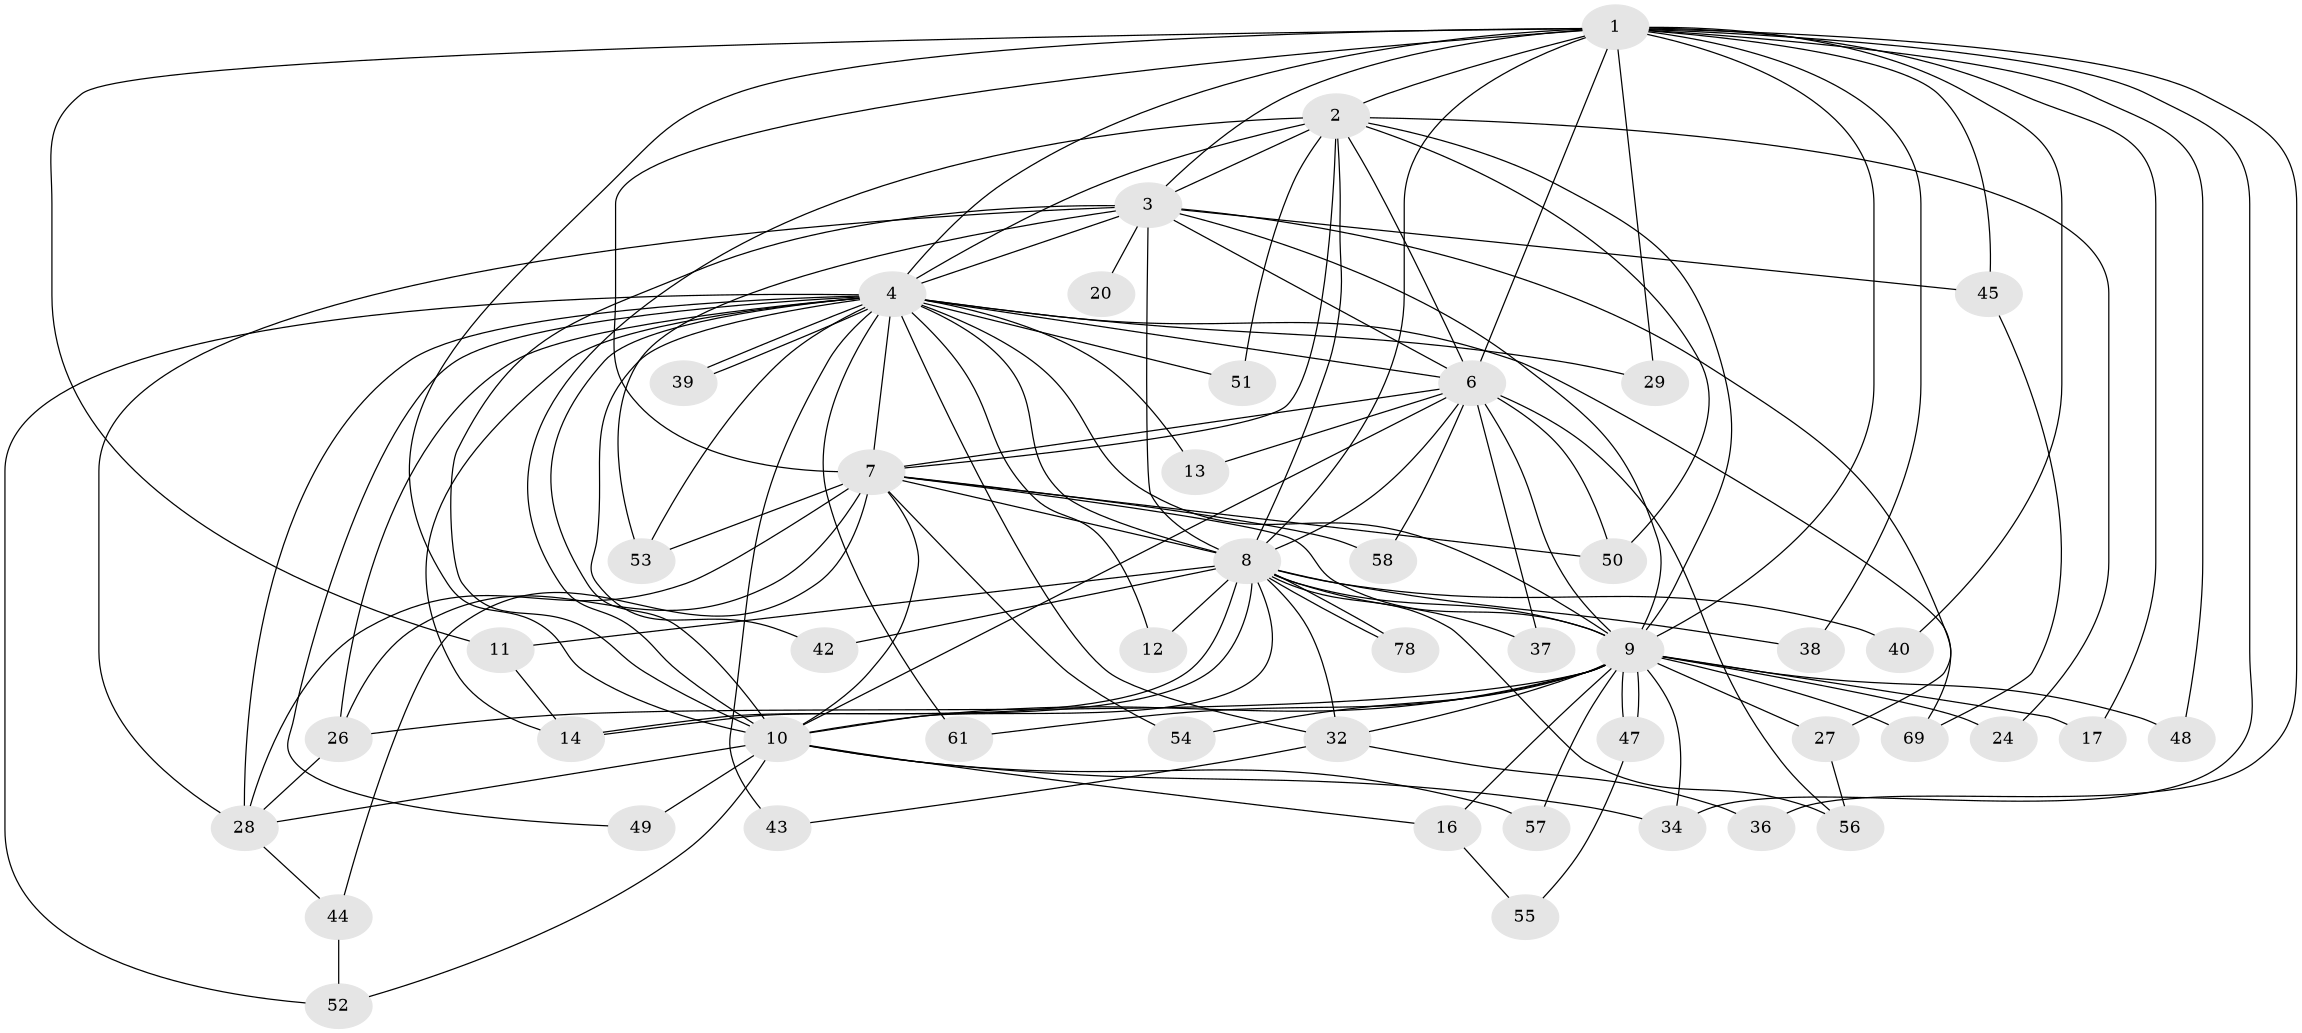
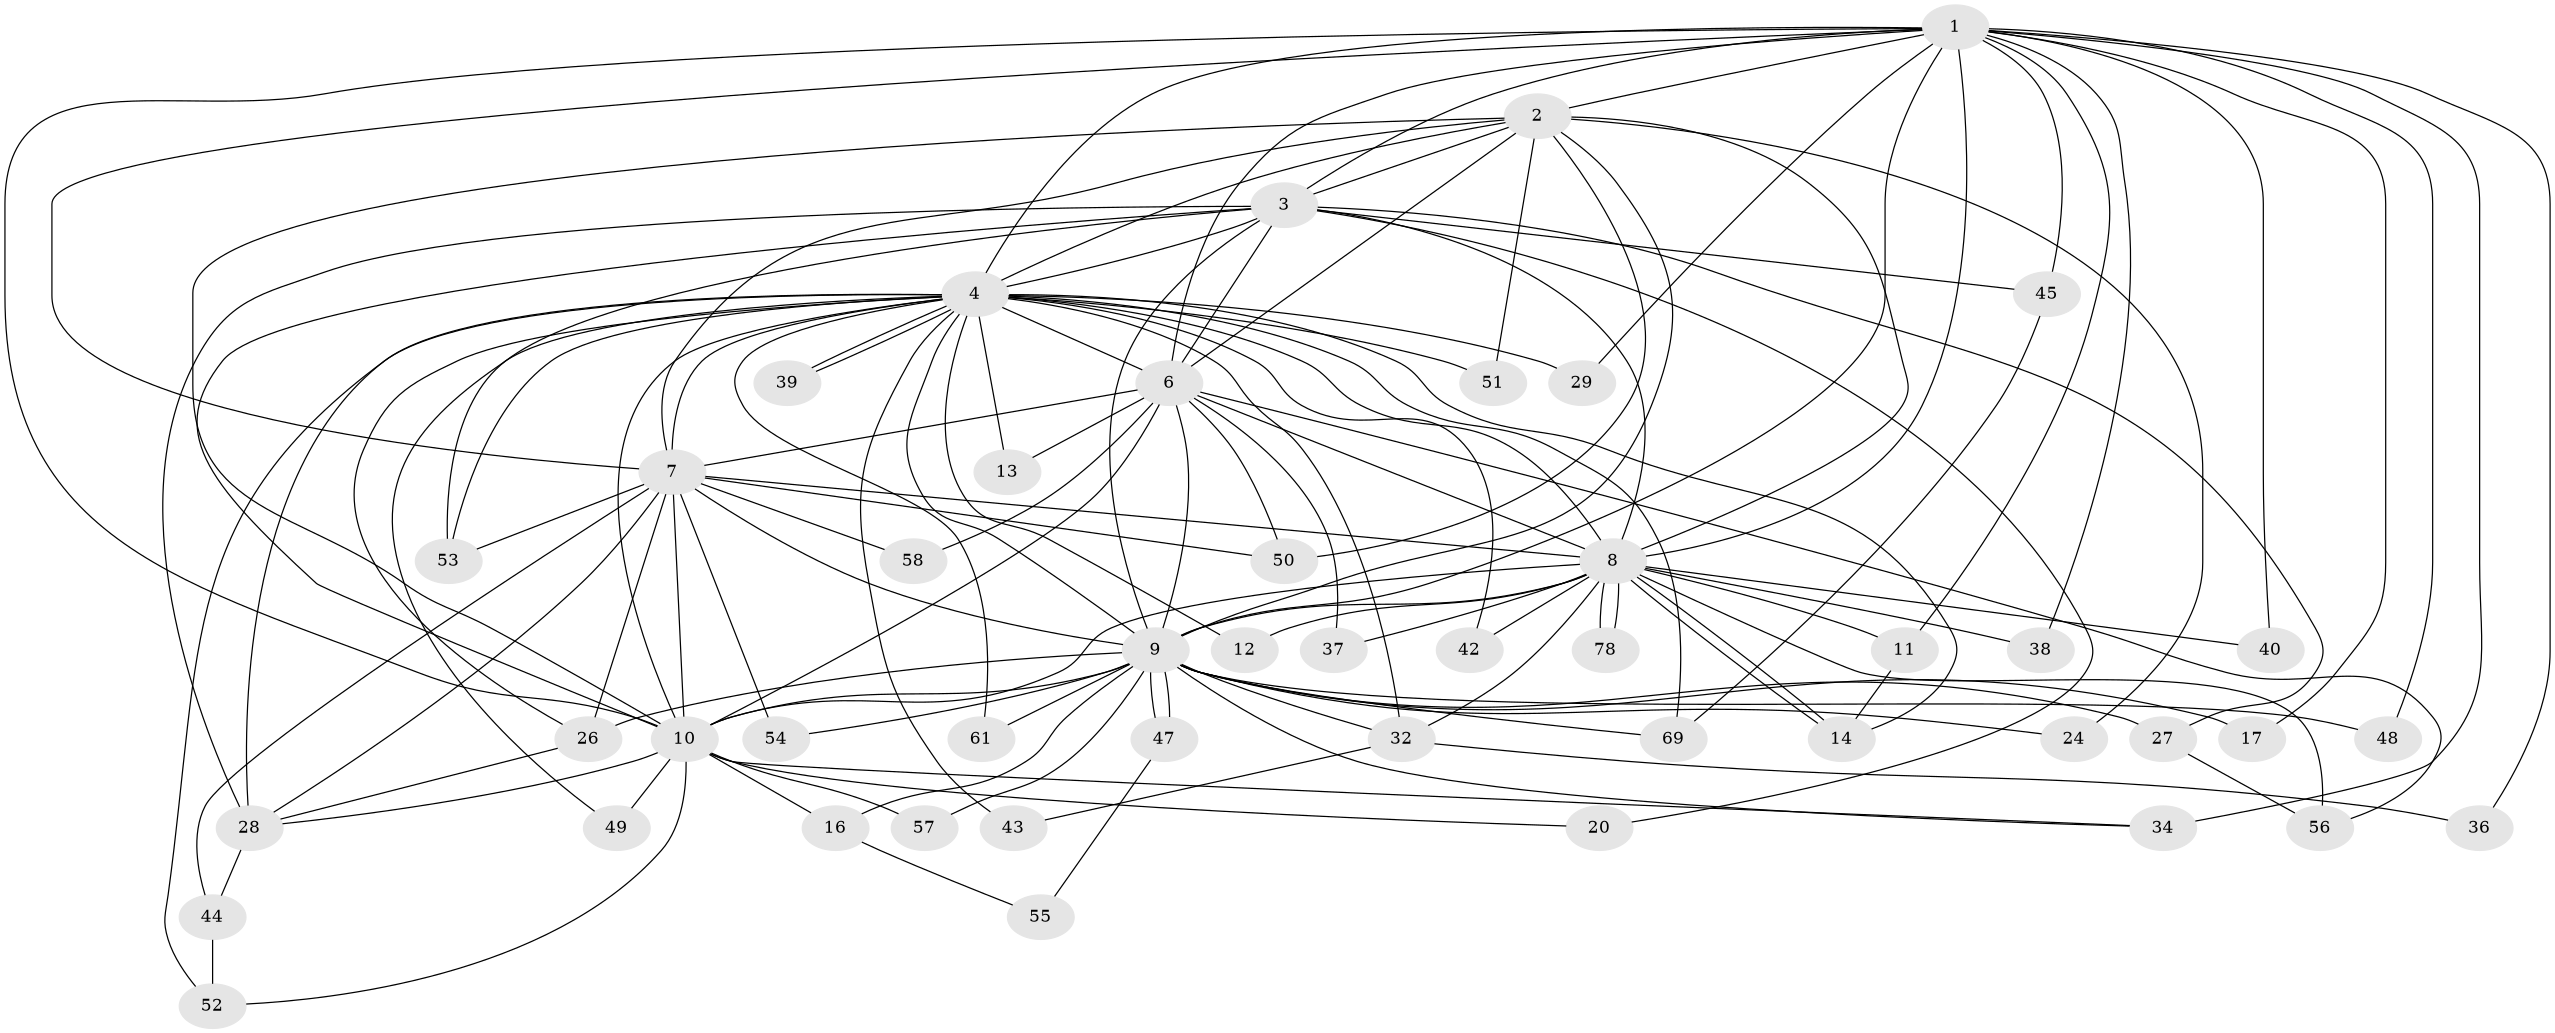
edge "10" -- "20": added
